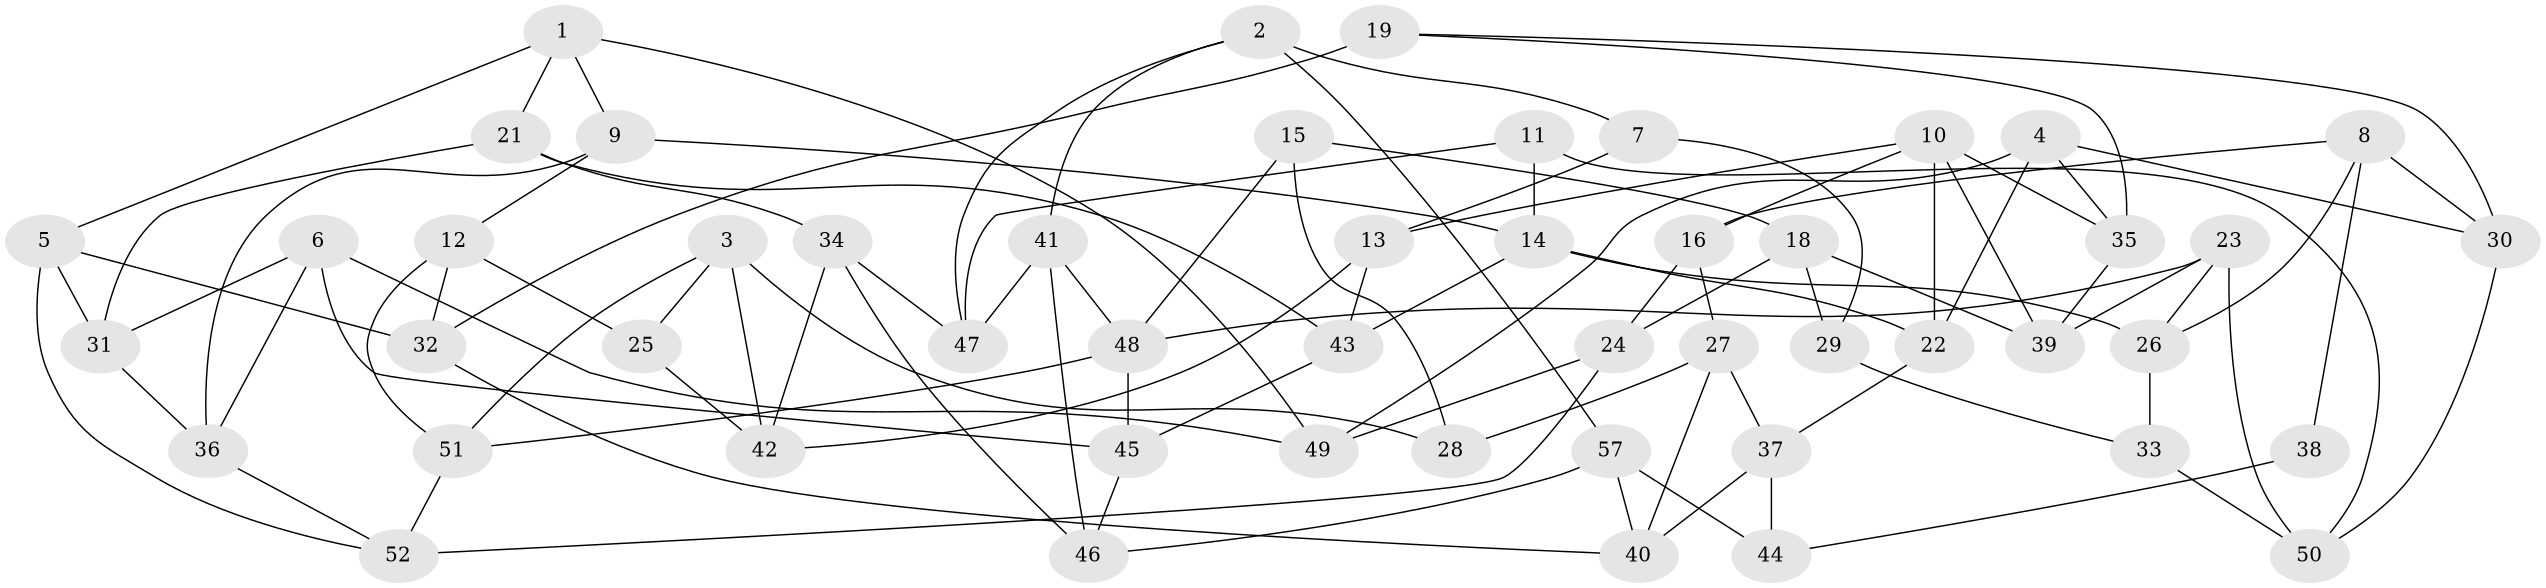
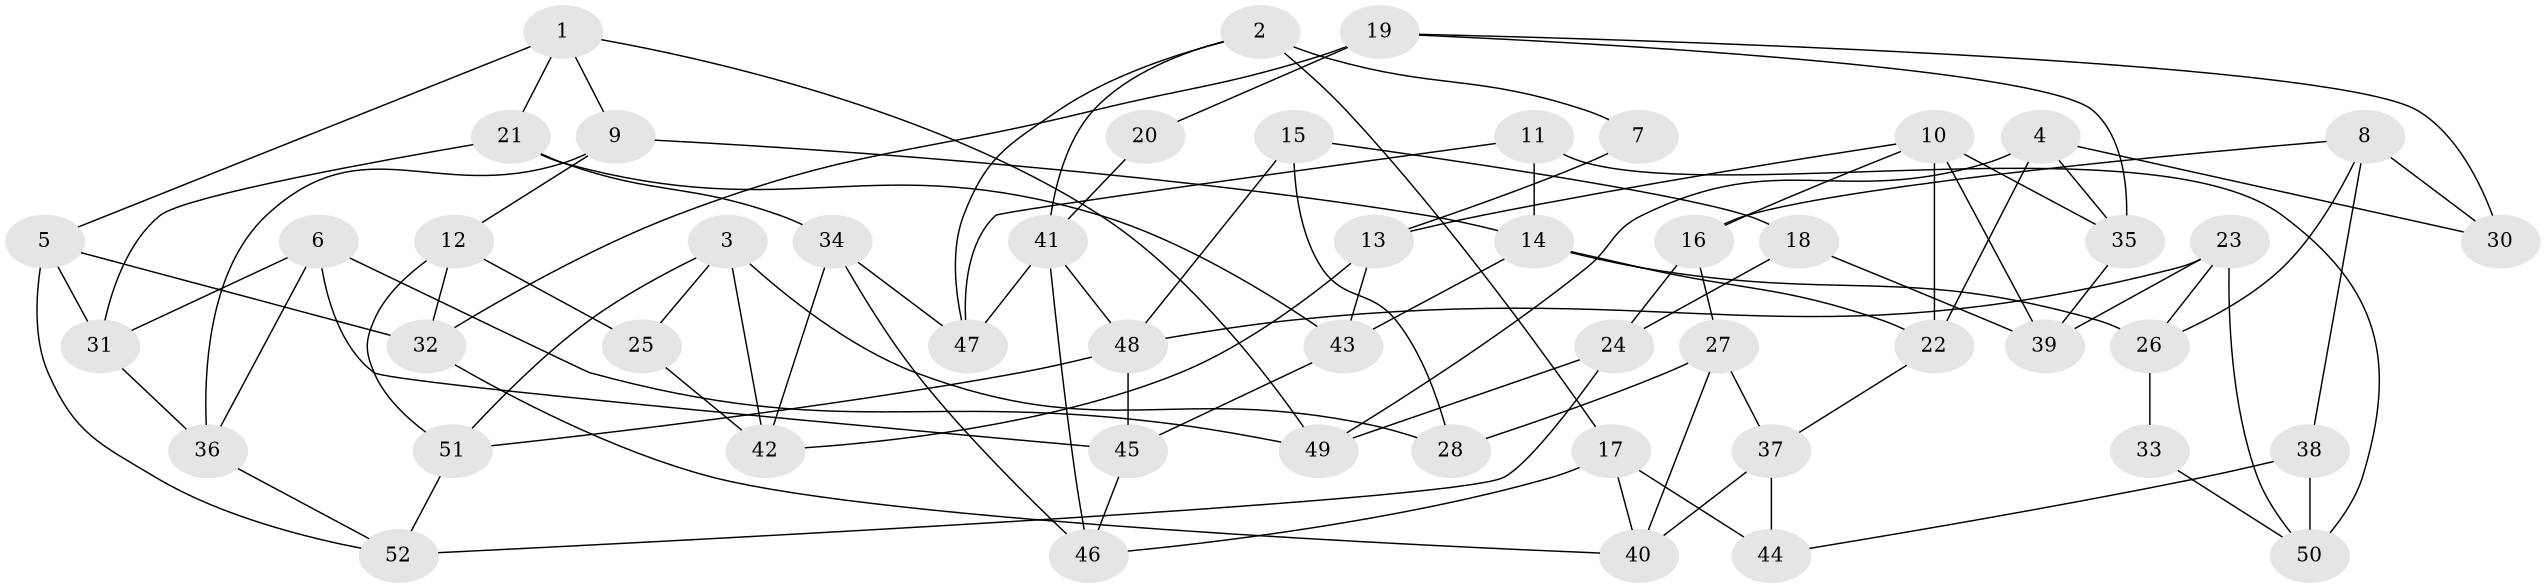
node "20": added
node "29": removed
edge "30" -- "50": now "38" -- "50"
node "57": label "57" -> "17"
